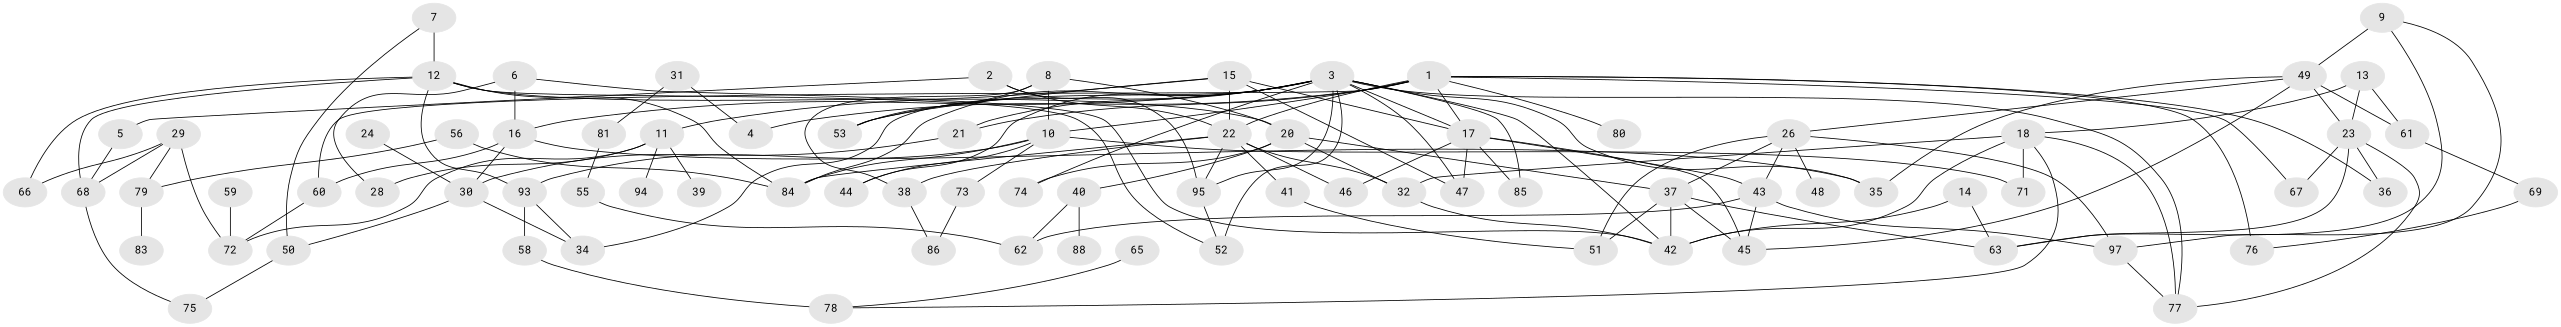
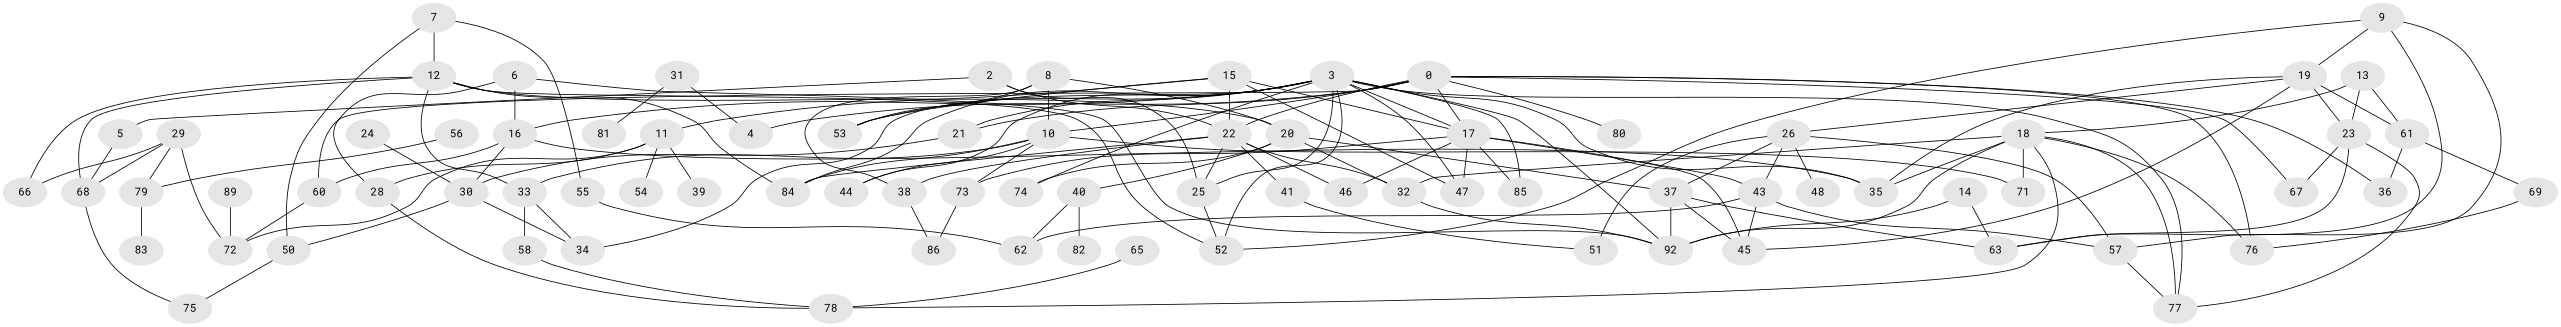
node "1": label "1" -> "0"
node "49": label "49" -> "19"
edge "9" -- "52": added
edge "17" -- "73": added
edge "18" -- "35": added
edge "18" -- "76": added
edge "81" -- "55": now "7" -- "55"
edge "23" -- "36": now "61" -- "36"
edge "56" -- "84": removed
node "59": label "59" -> "89"
node "93": label "93" -> "33"
node "94": label "94" -> "54"
node "95": label "95" -> "25"
edge "37" -- "51": removed
node "88": label "88" -> "82"
node "42": label "42" -> "92"
node "97": label "97" -> "57"
edge "28" -- "78": added
